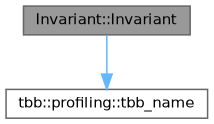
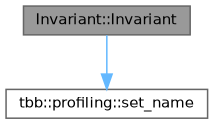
node "tbb::profiling::tbb_name": label "tbb::profiling::tbb_name" -> "tbb::profiling::set_name"
